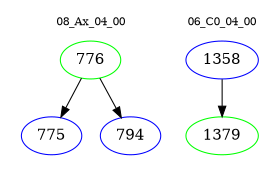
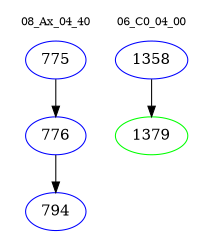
cluster "08_Ax_04_00": label "08_Ax_04_00" -> "08_Ax_04_40"
node "776": color green -> blue
edge "776" -> "775": reversed
